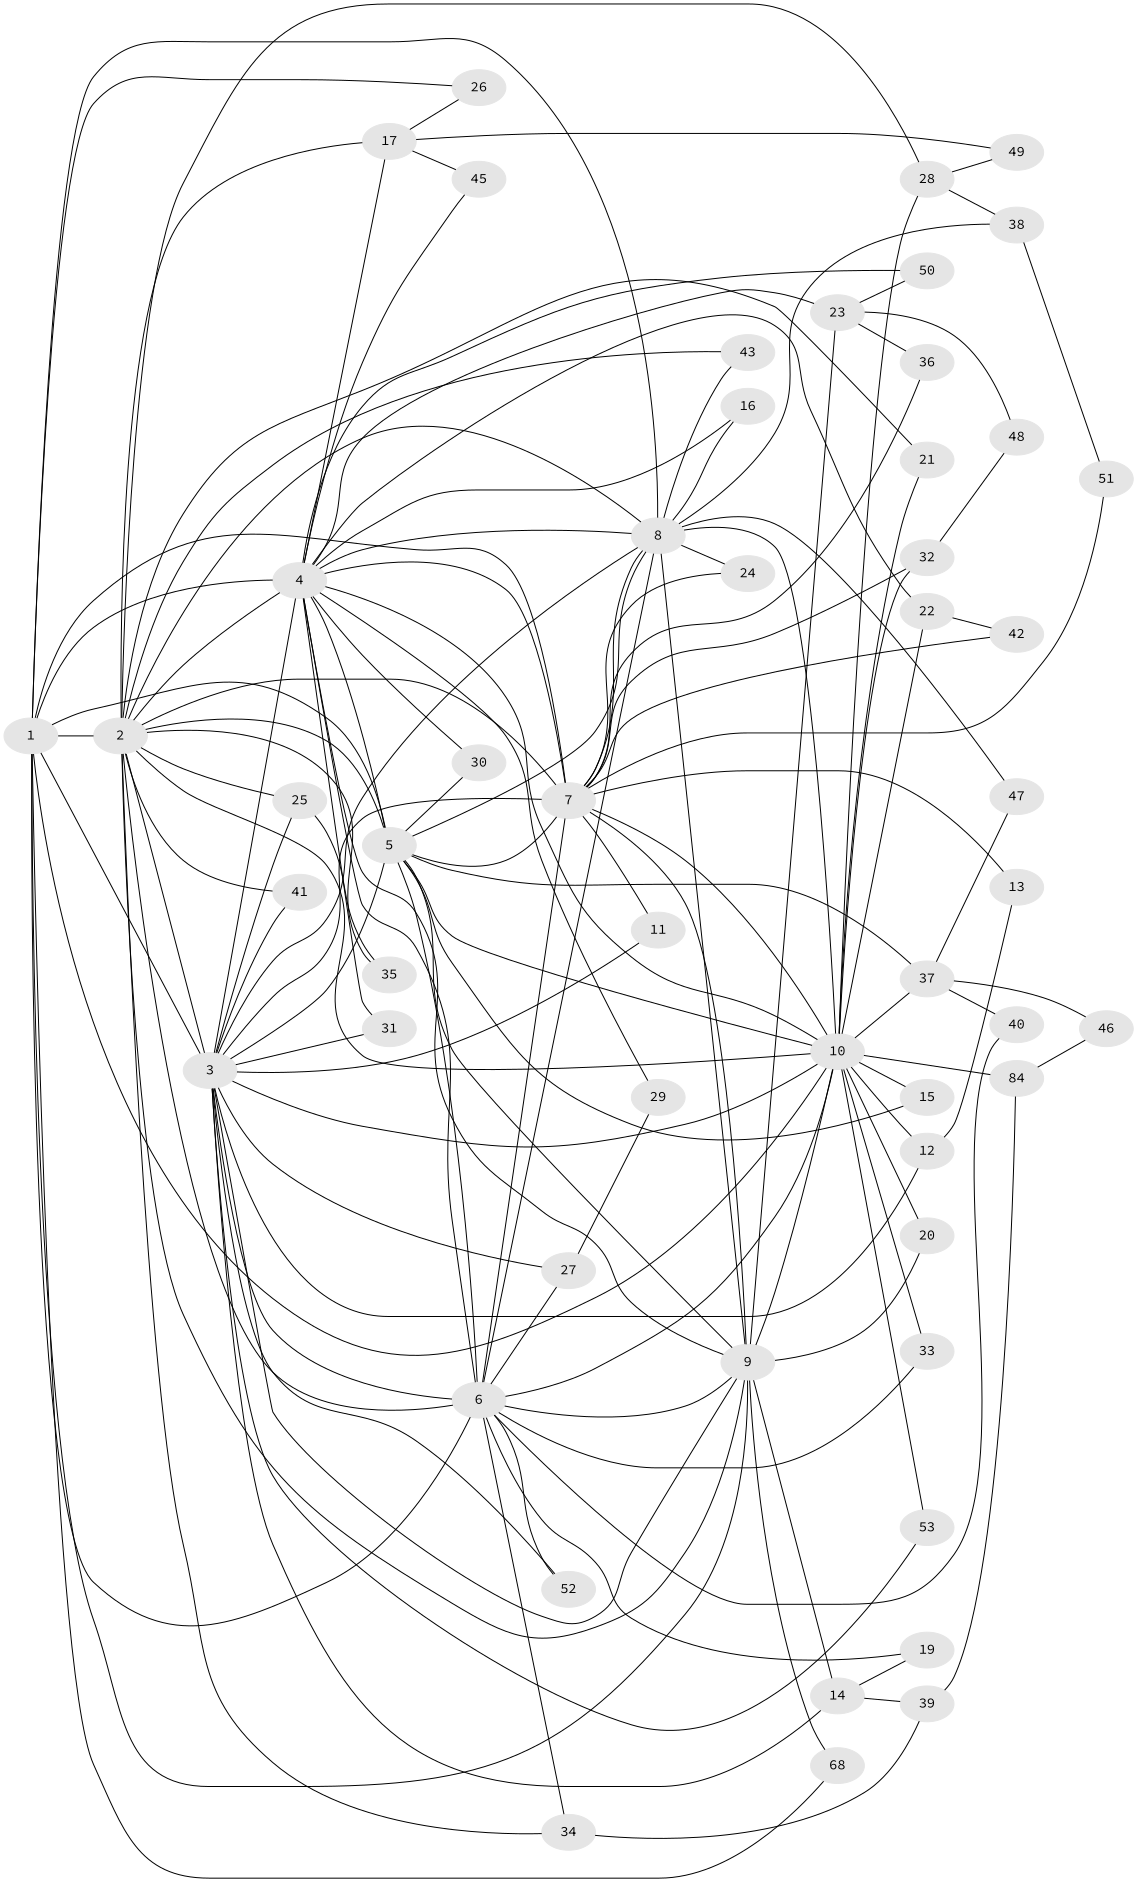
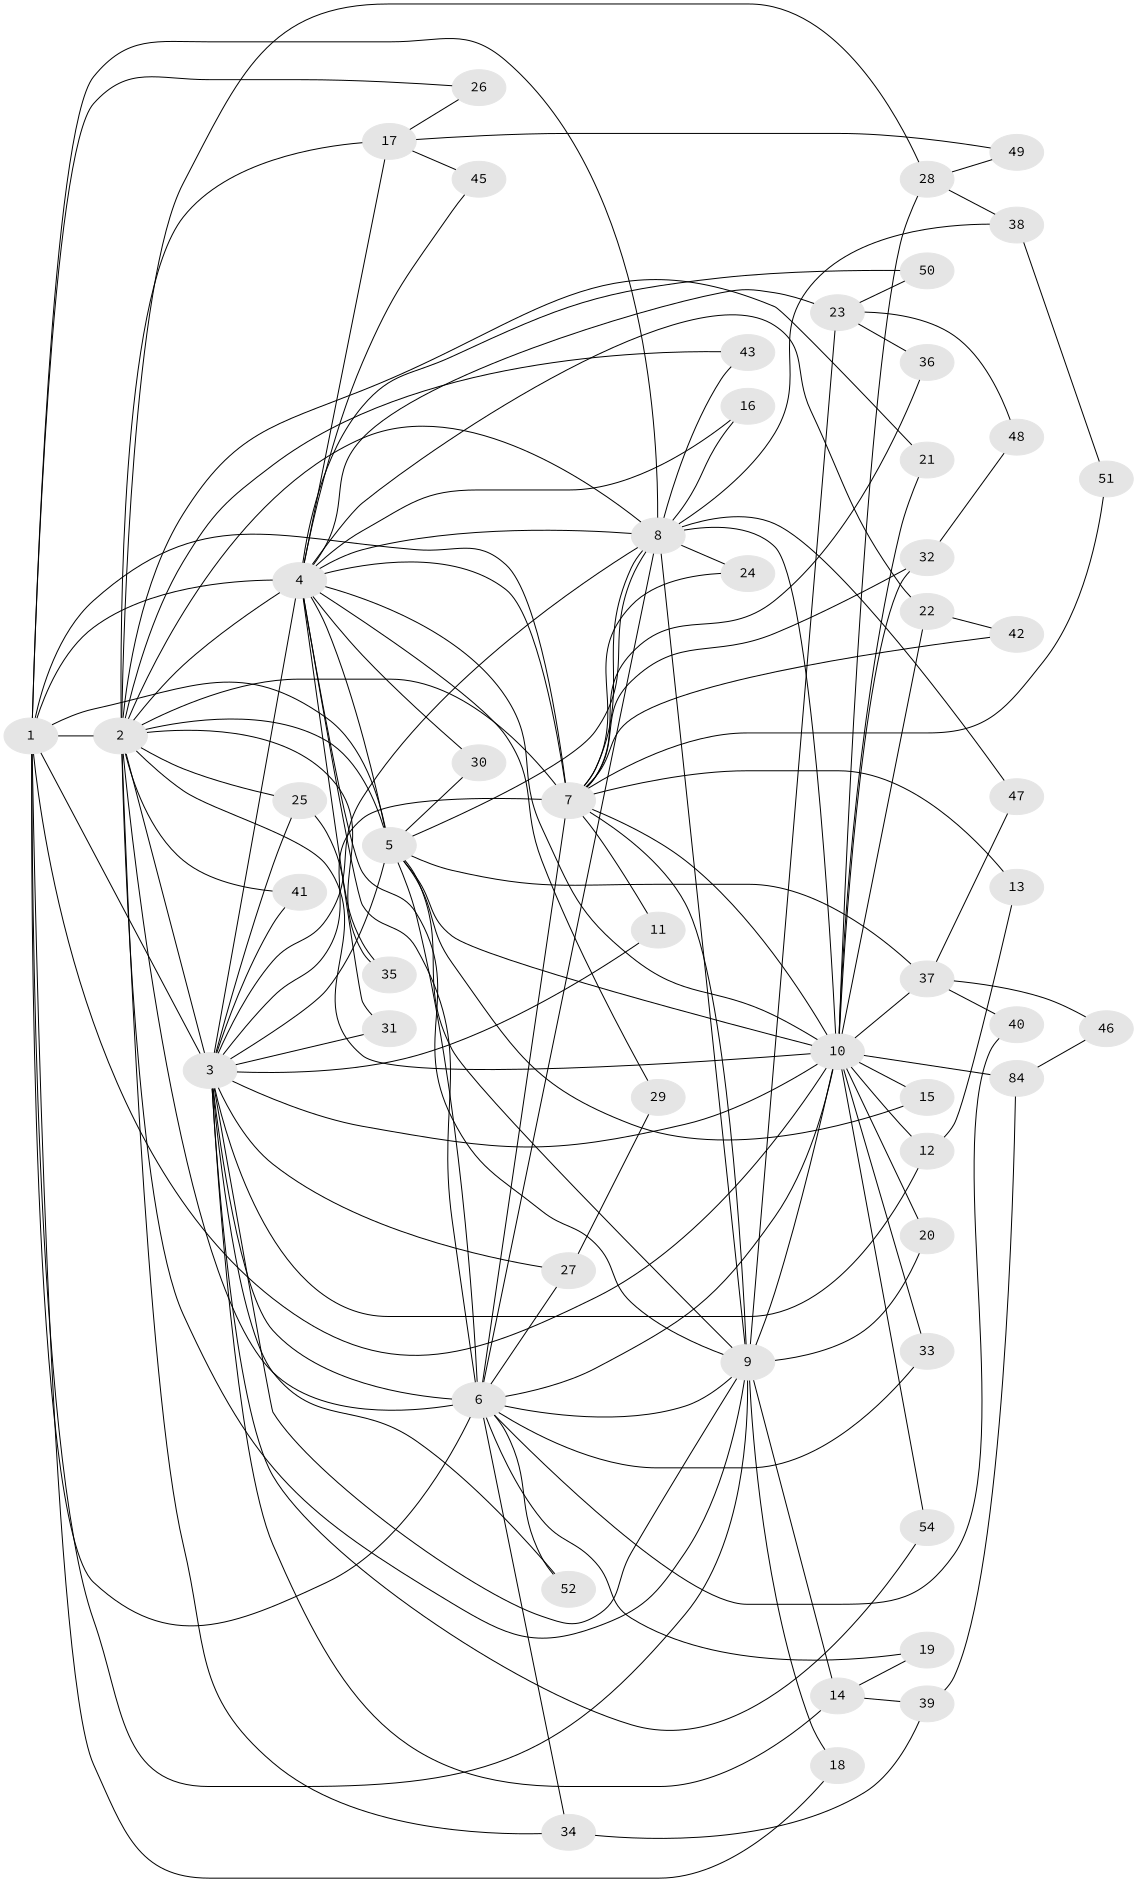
edge "7" -- "5": removed
node "53": label "53" -> "54"
node "68": label "68" -> "18"
